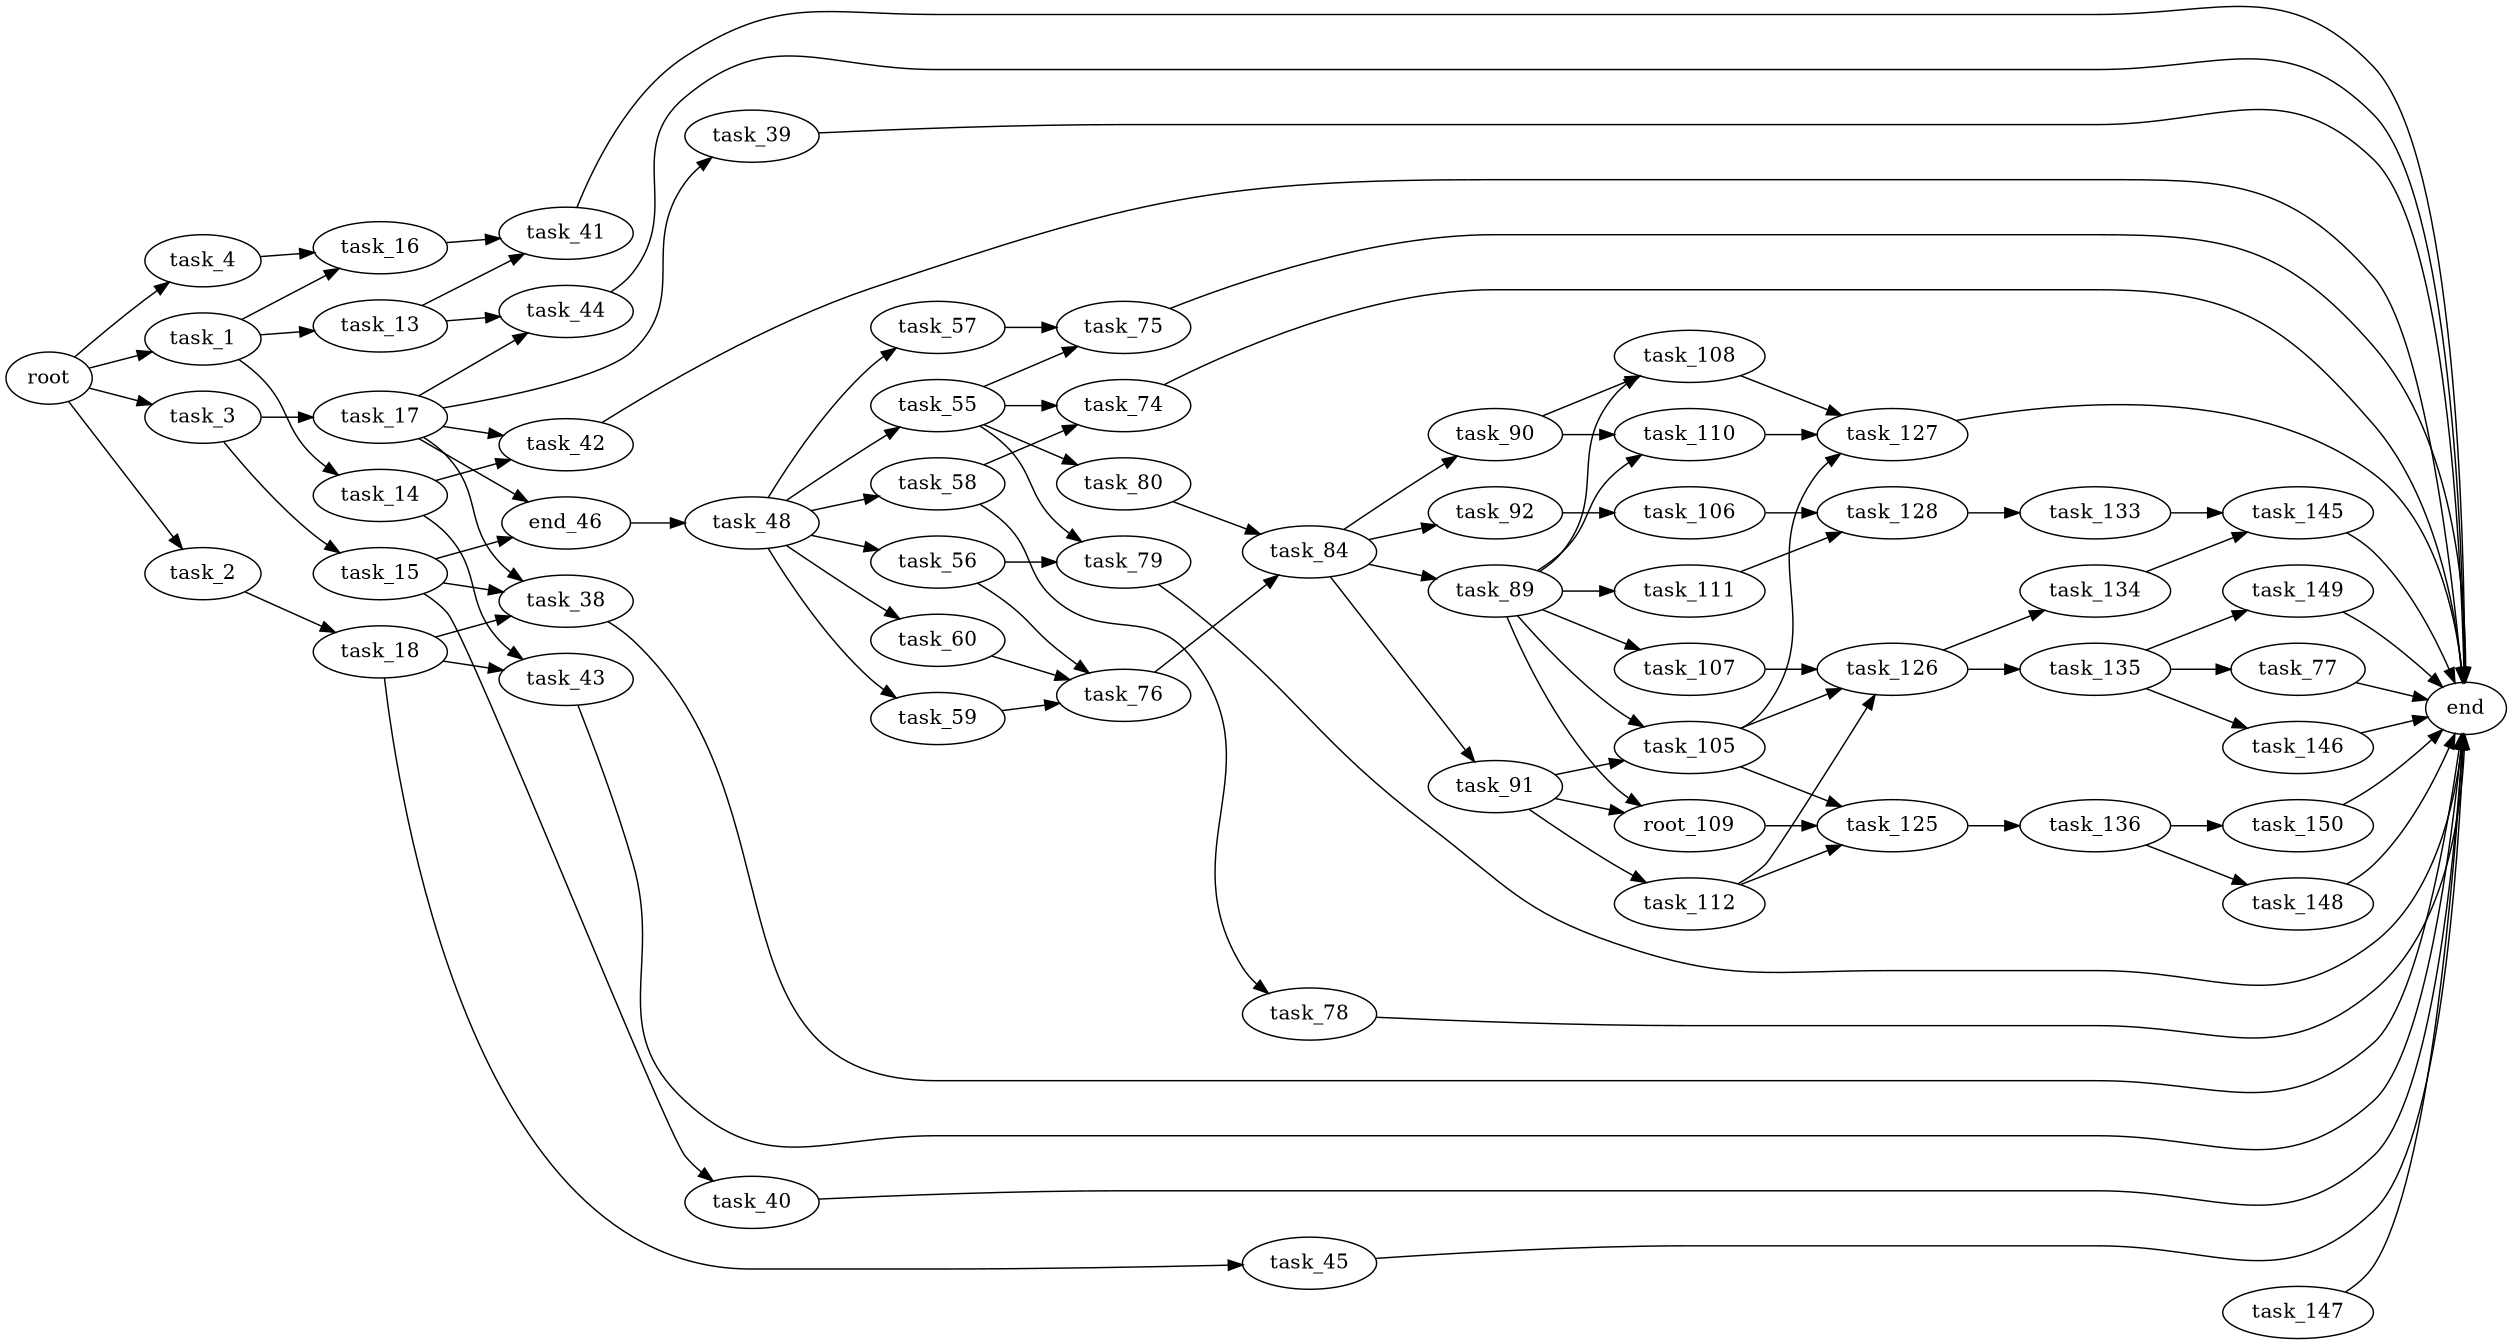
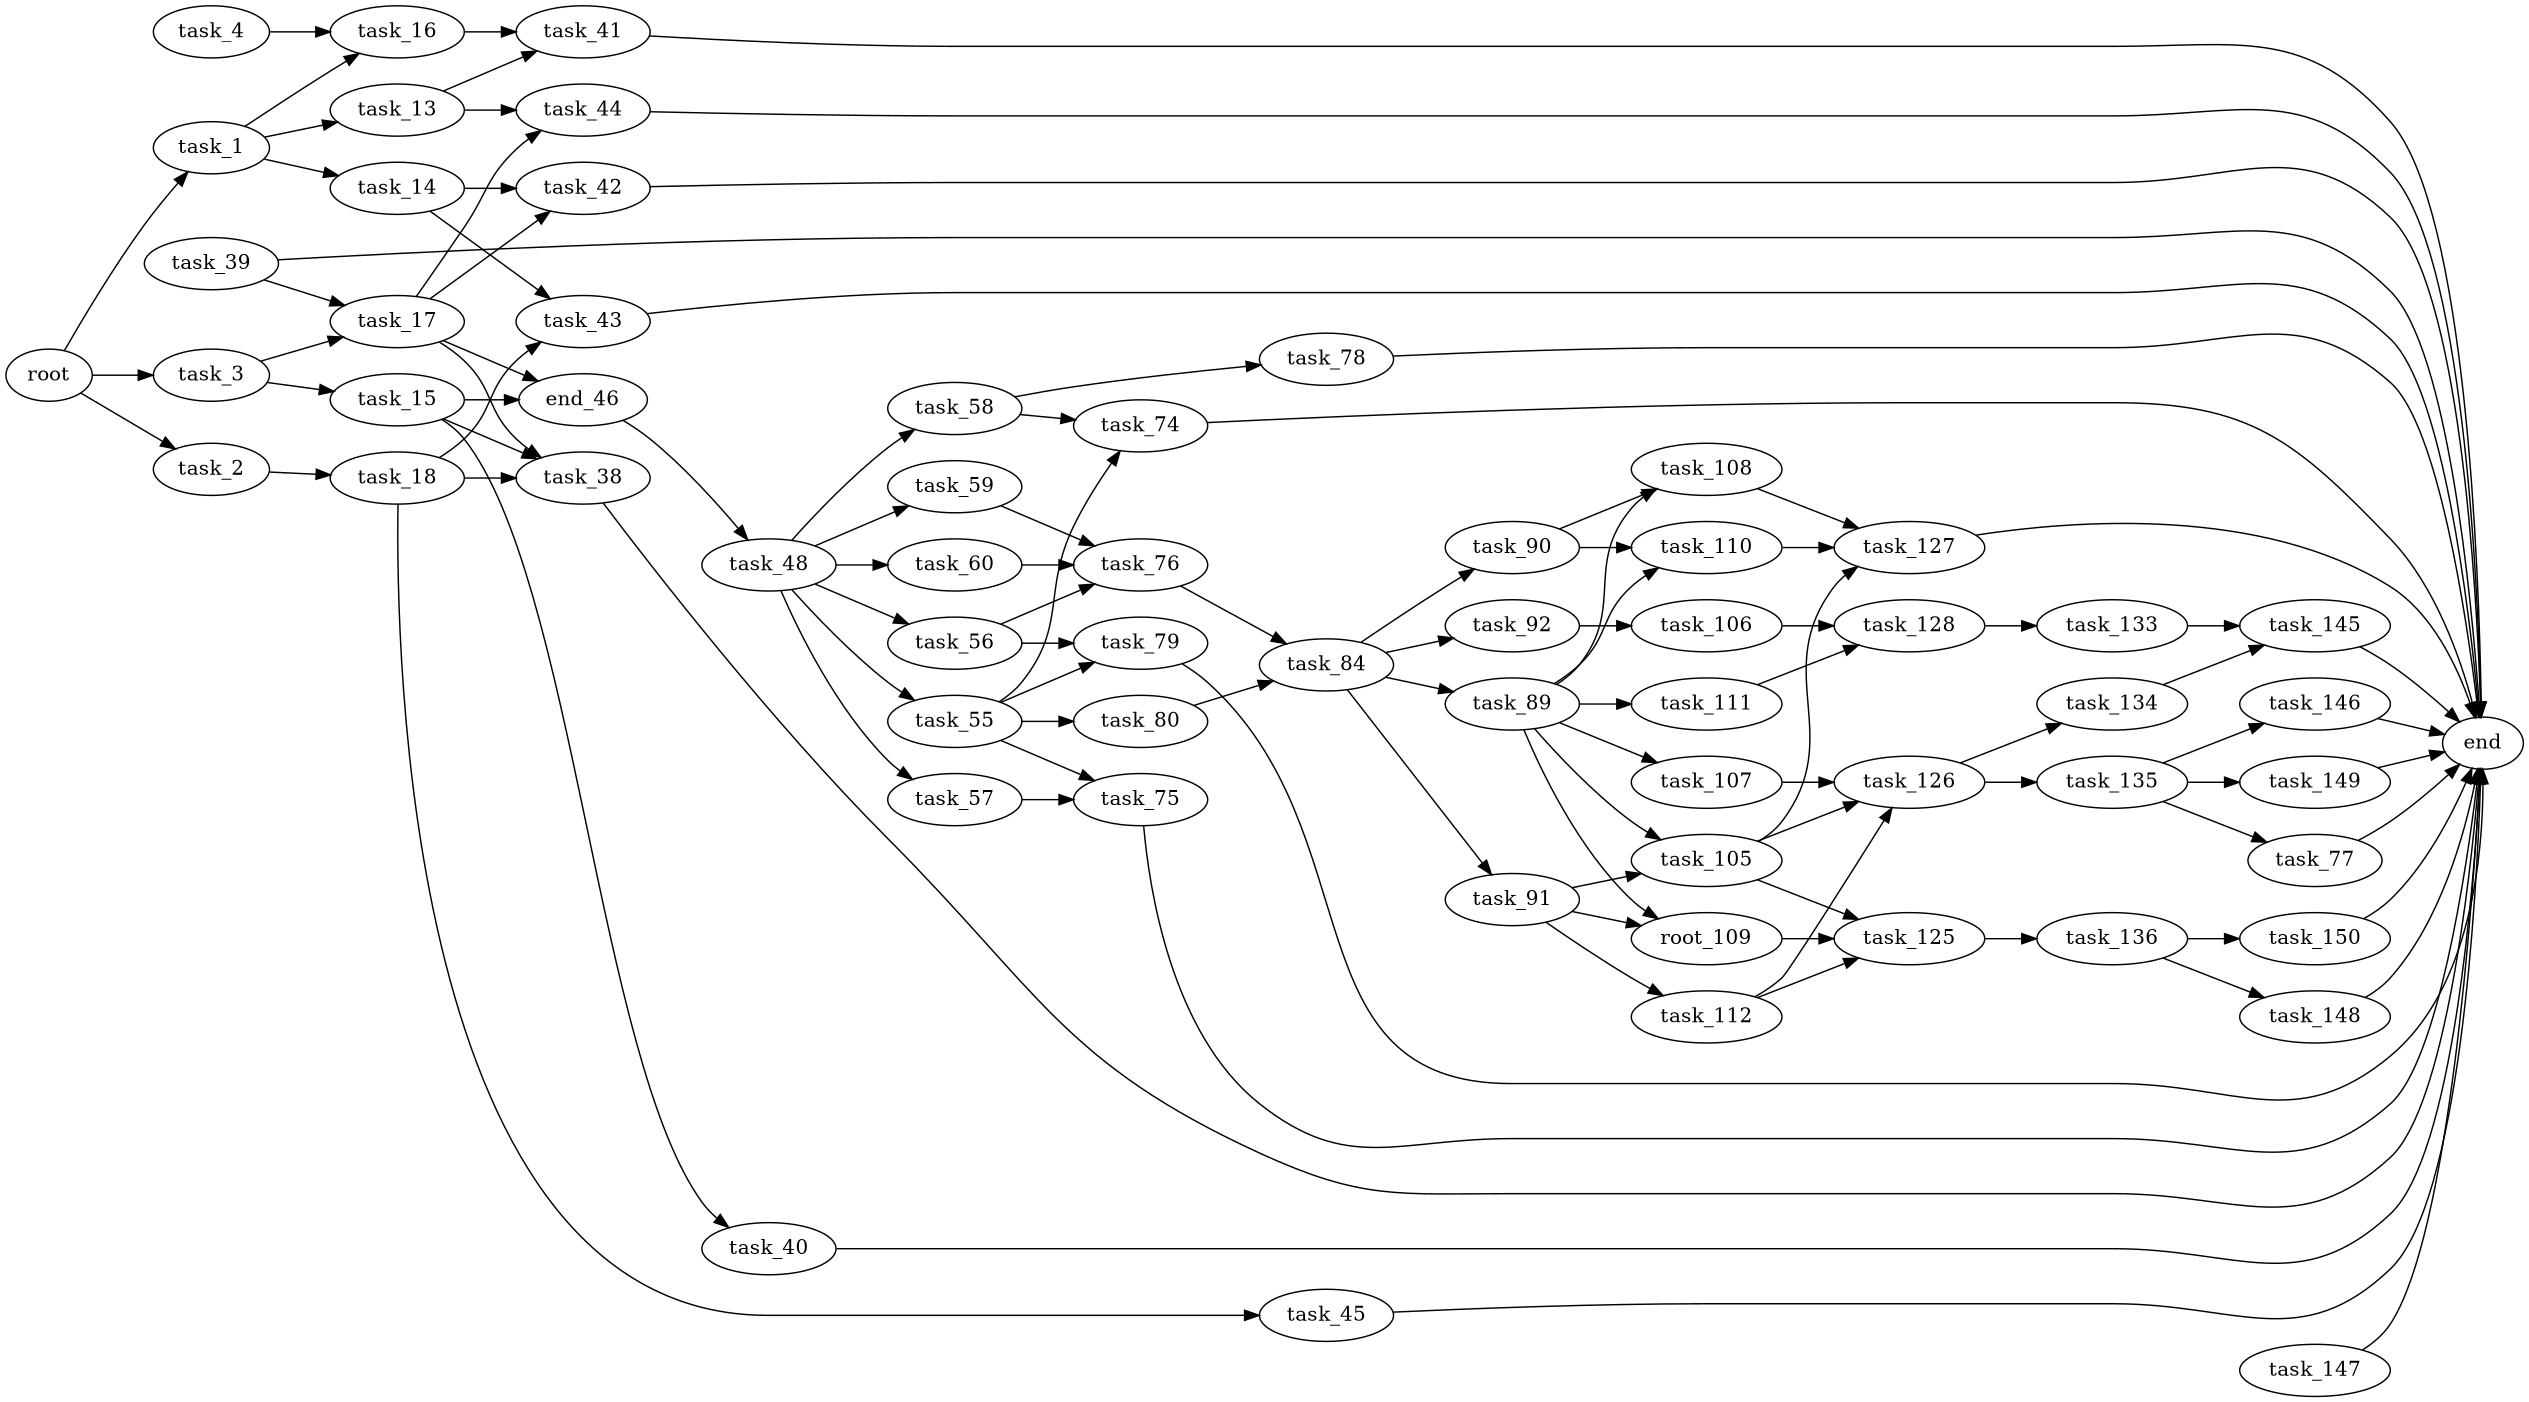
edge "root" -> "task_4": removed
edge "task_17" -> "task_39": reversed
